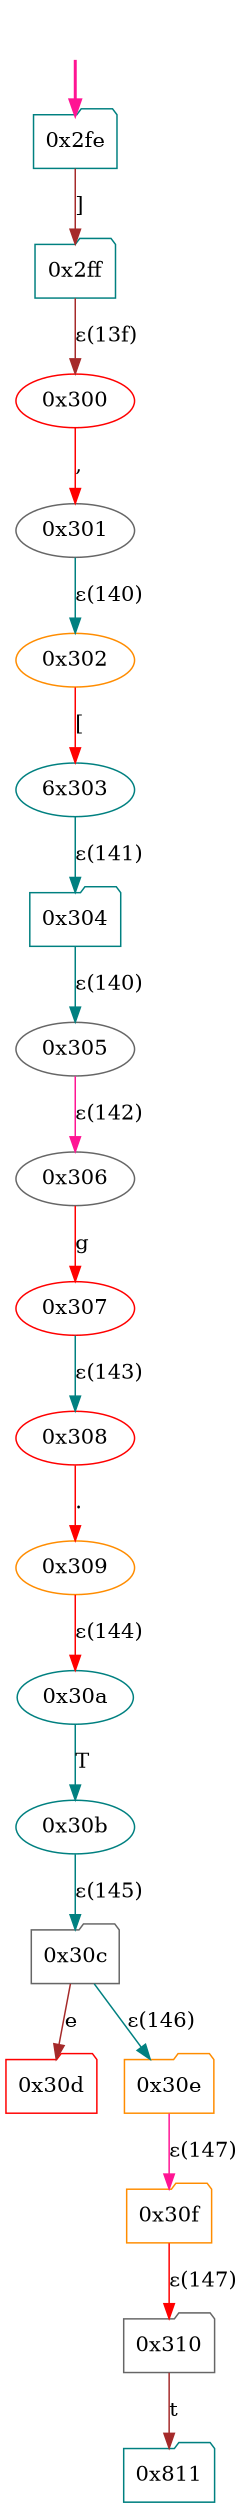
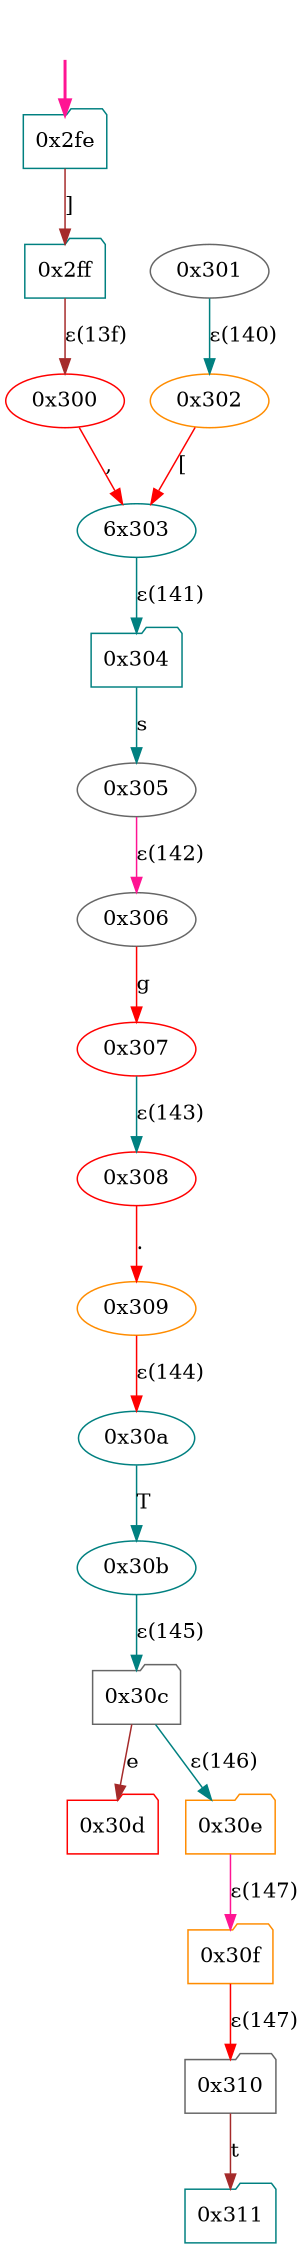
edge "0x300" -> "0x301": now "0x300" -> "6x303"
edge "0x304" -> "0x305": label "ε(140)" -> "s"
node "0x811": label "0x811" -> "0x311"
